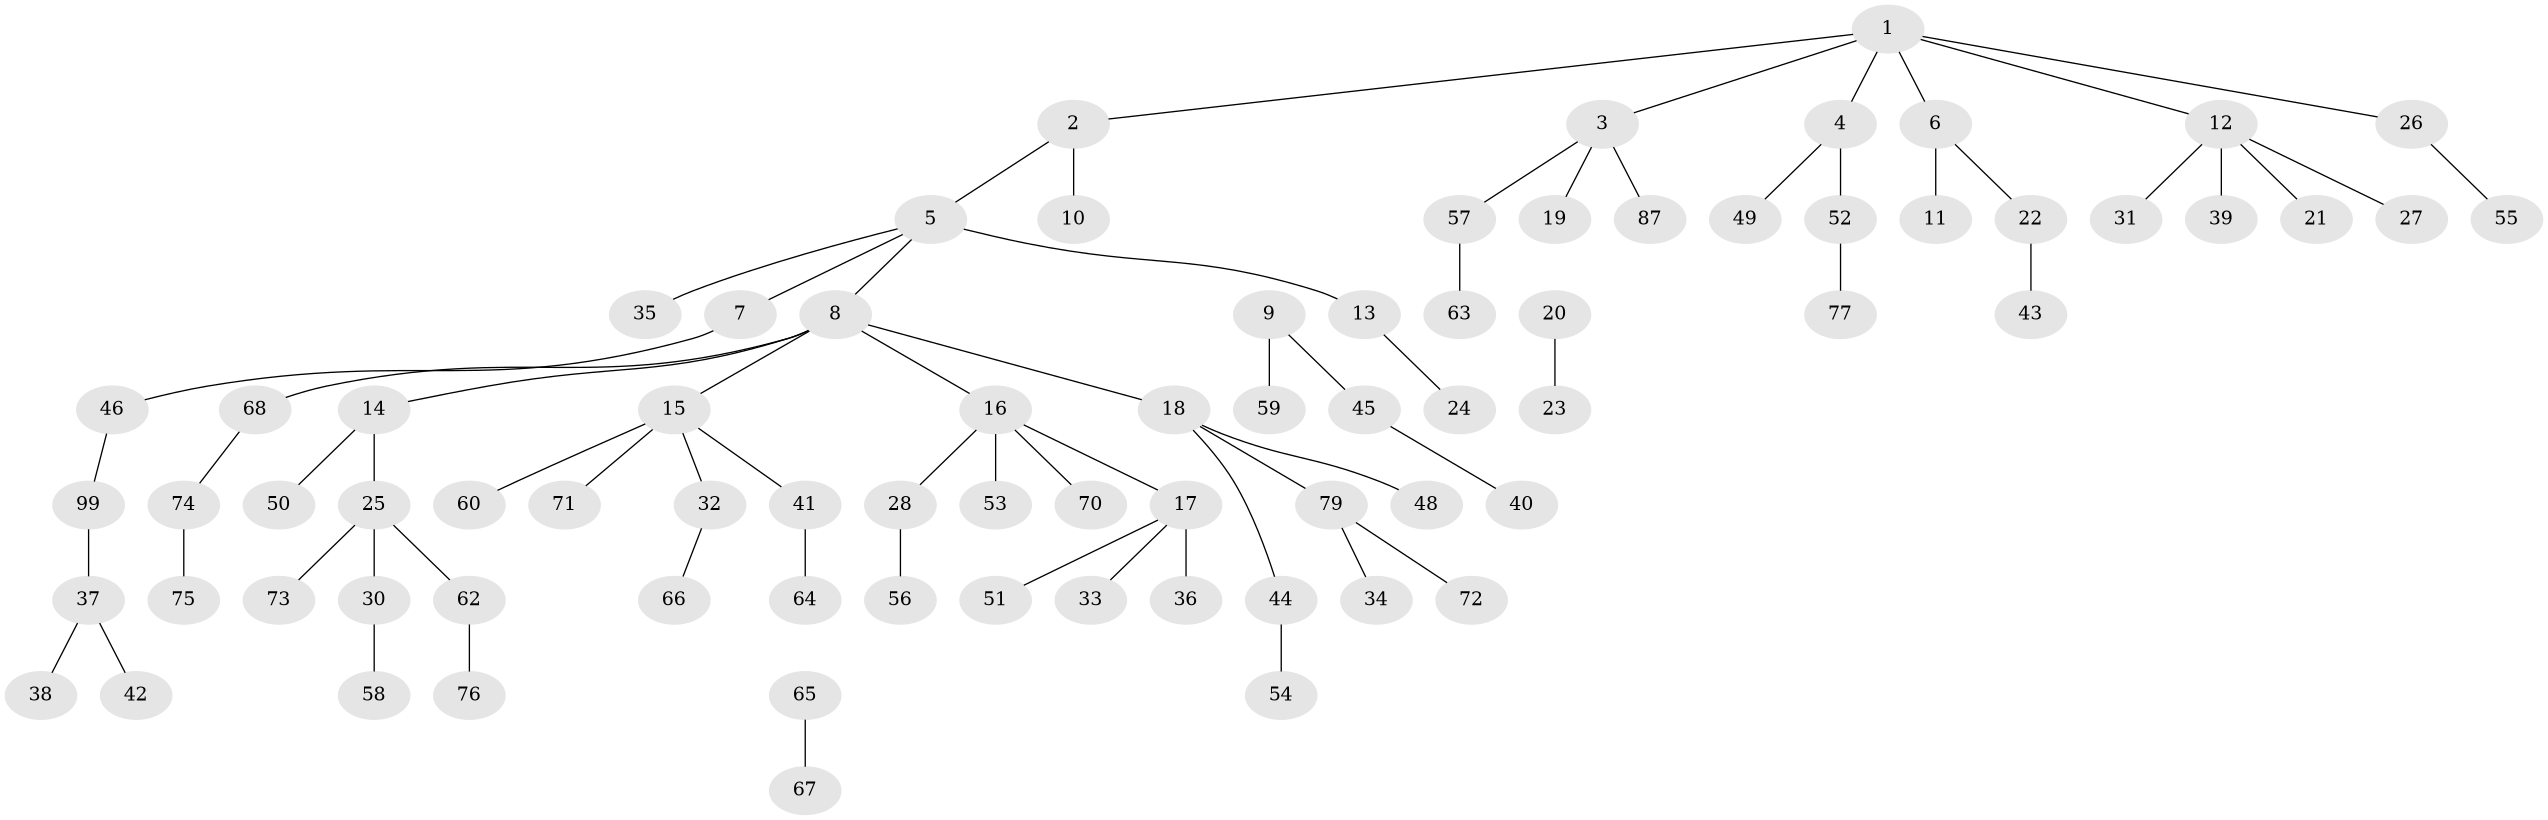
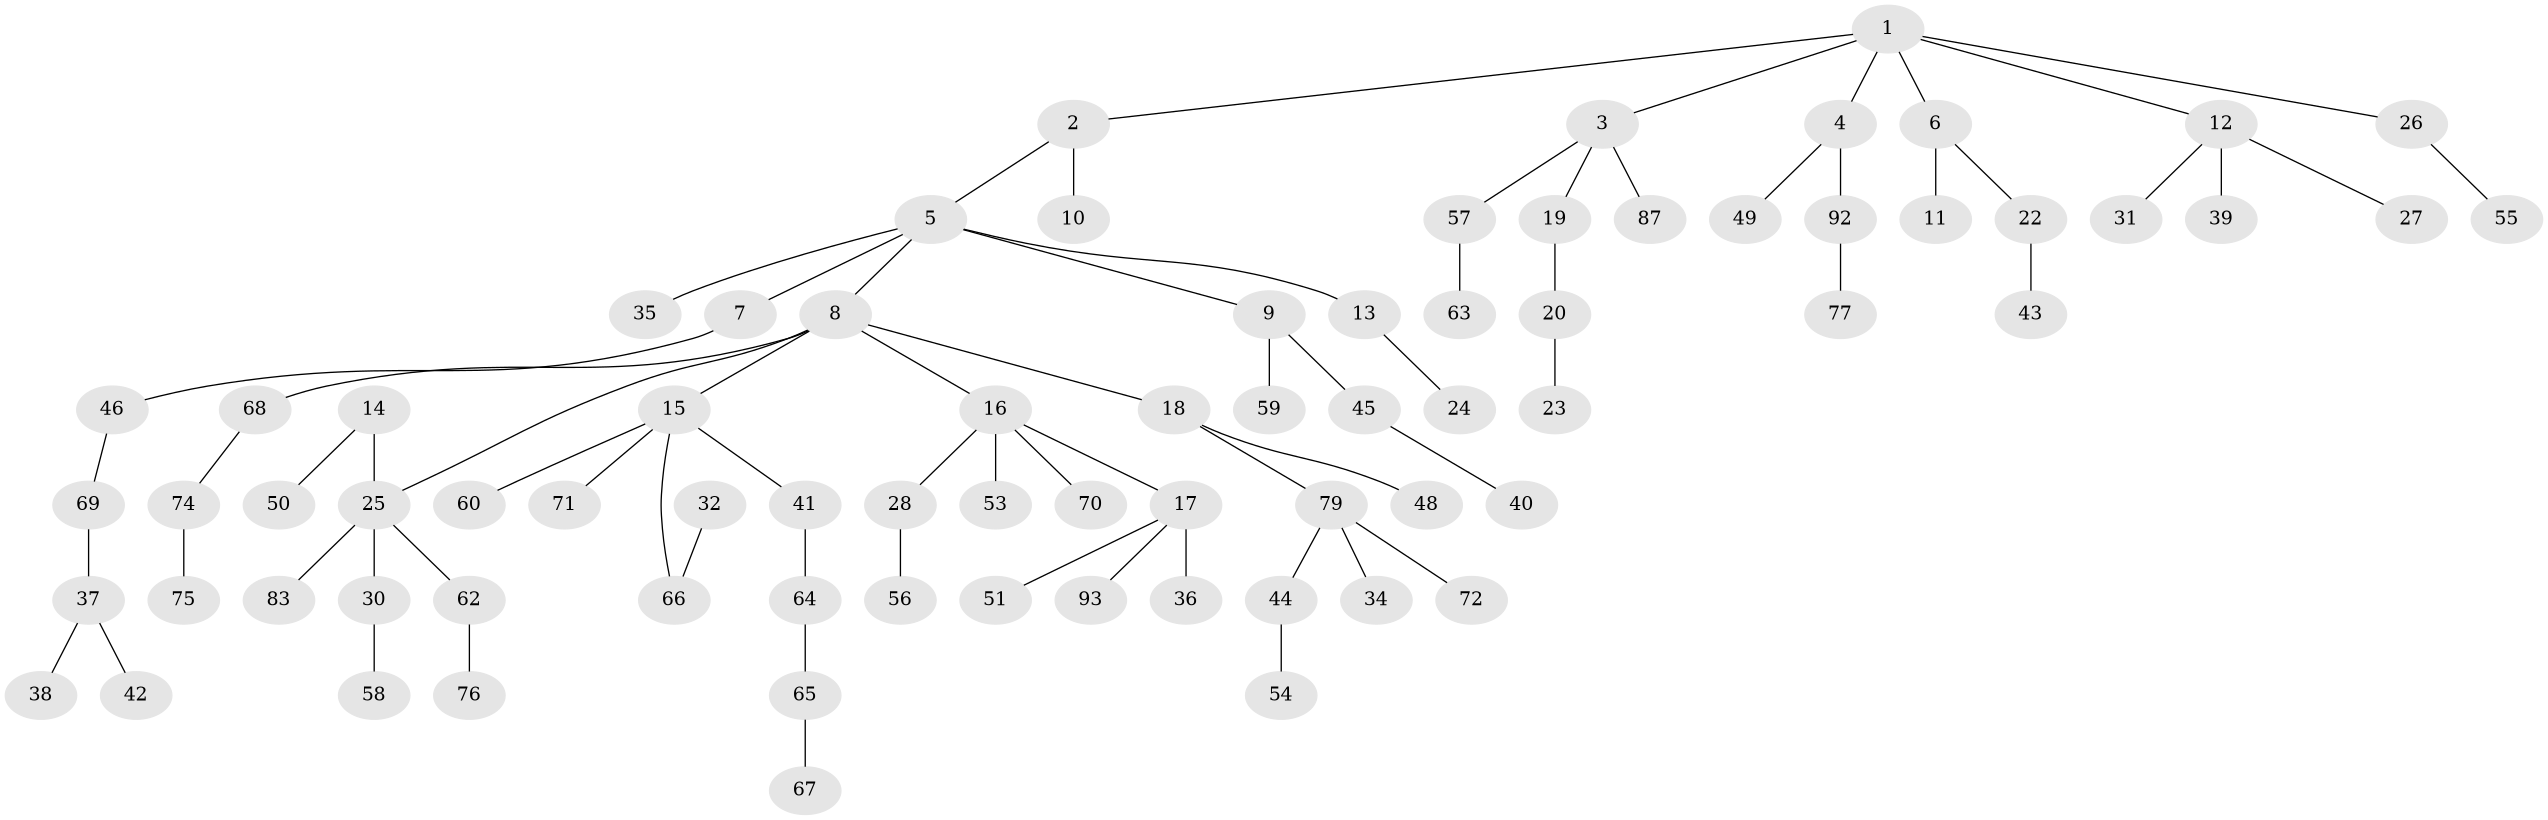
node "52": label "52" -> "92"
node "21": removed
edge "5" -- "9": added
edge "19" -- "20": added
edge "8" -- "14": now "8" -- "25"
edge "15" -- "32": now "15" -- "66"
edge "18" -- "44": now "79" -- "44"
node "99": label "99" -> "69"
node "73": label "73" -> "83"
node "33": label "33" -> "93"
edge "64" -- "65": added
